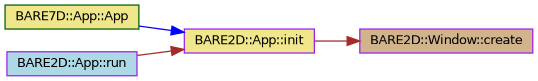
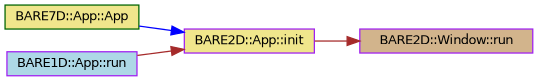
node "BARE2D::Window::create": label "BARE2D::Window::create" -> "BARE2D::Window::run"
node "BARE2D::App::run": label "BARE2D::App::run" -> "BARE1D::App::run"
